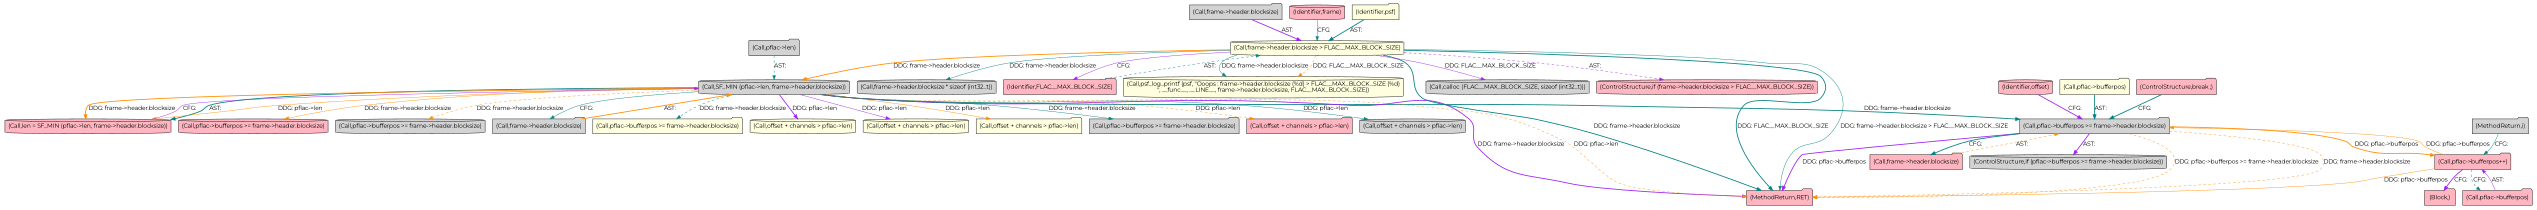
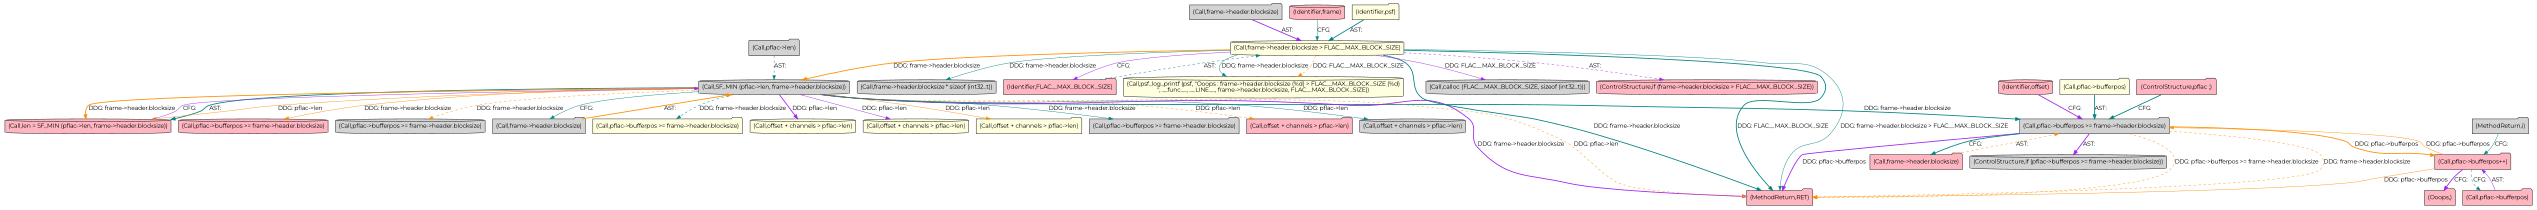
node "(ControlStructure,break ;)": label "(ControlStructure,break ;)" -> "(ControlStructure,pflac ;)"
node "(Block,)": label "(Block,)" -> "(Ooops,)"
